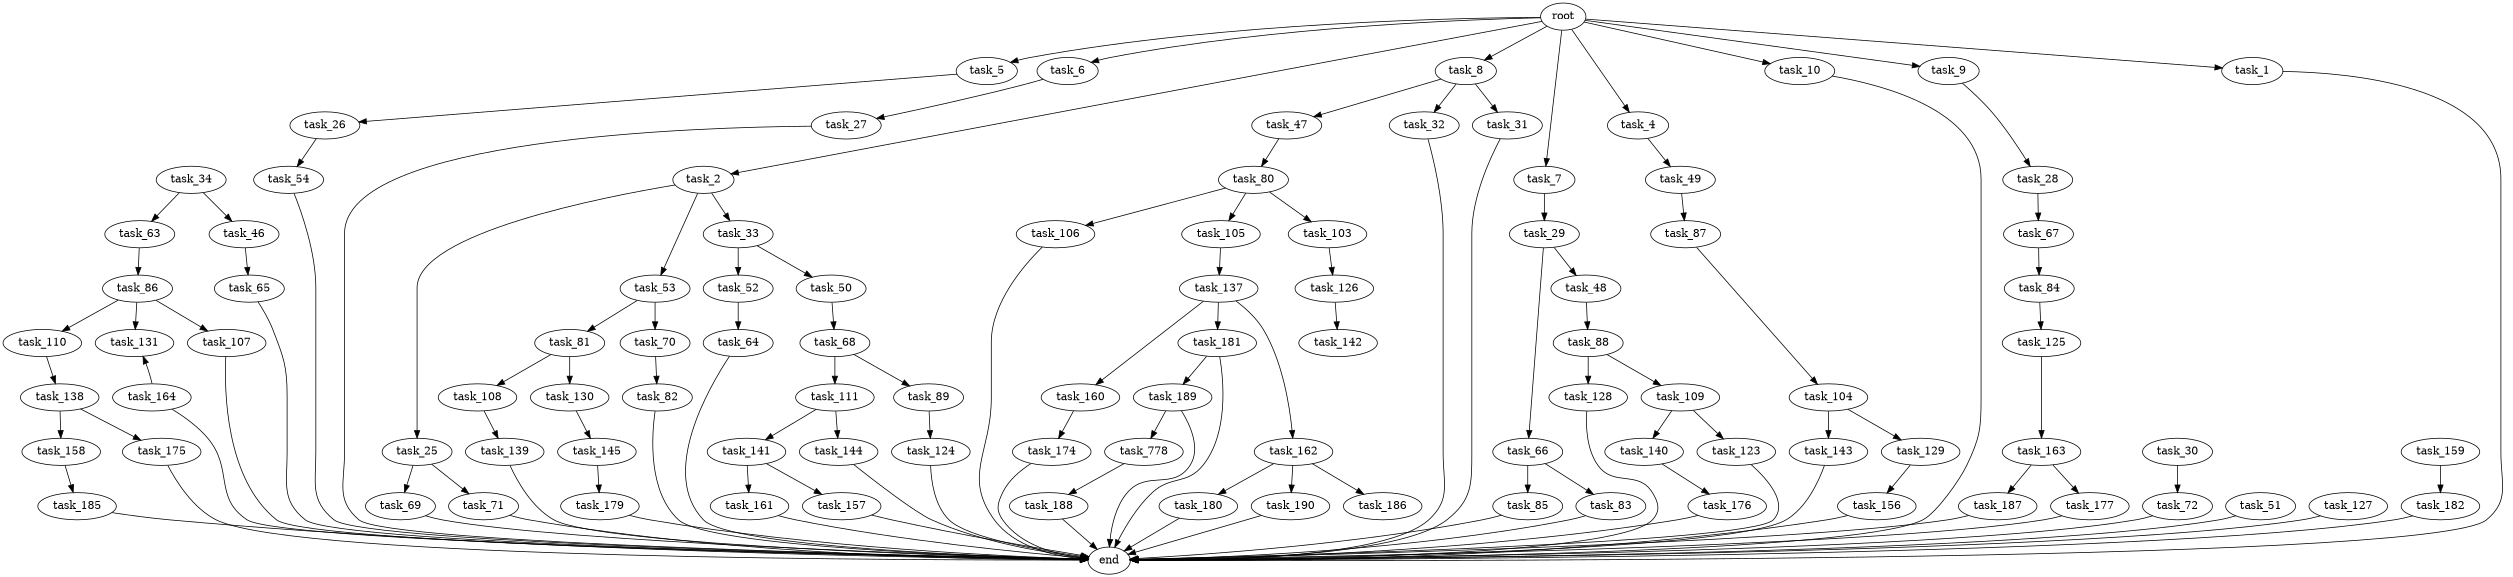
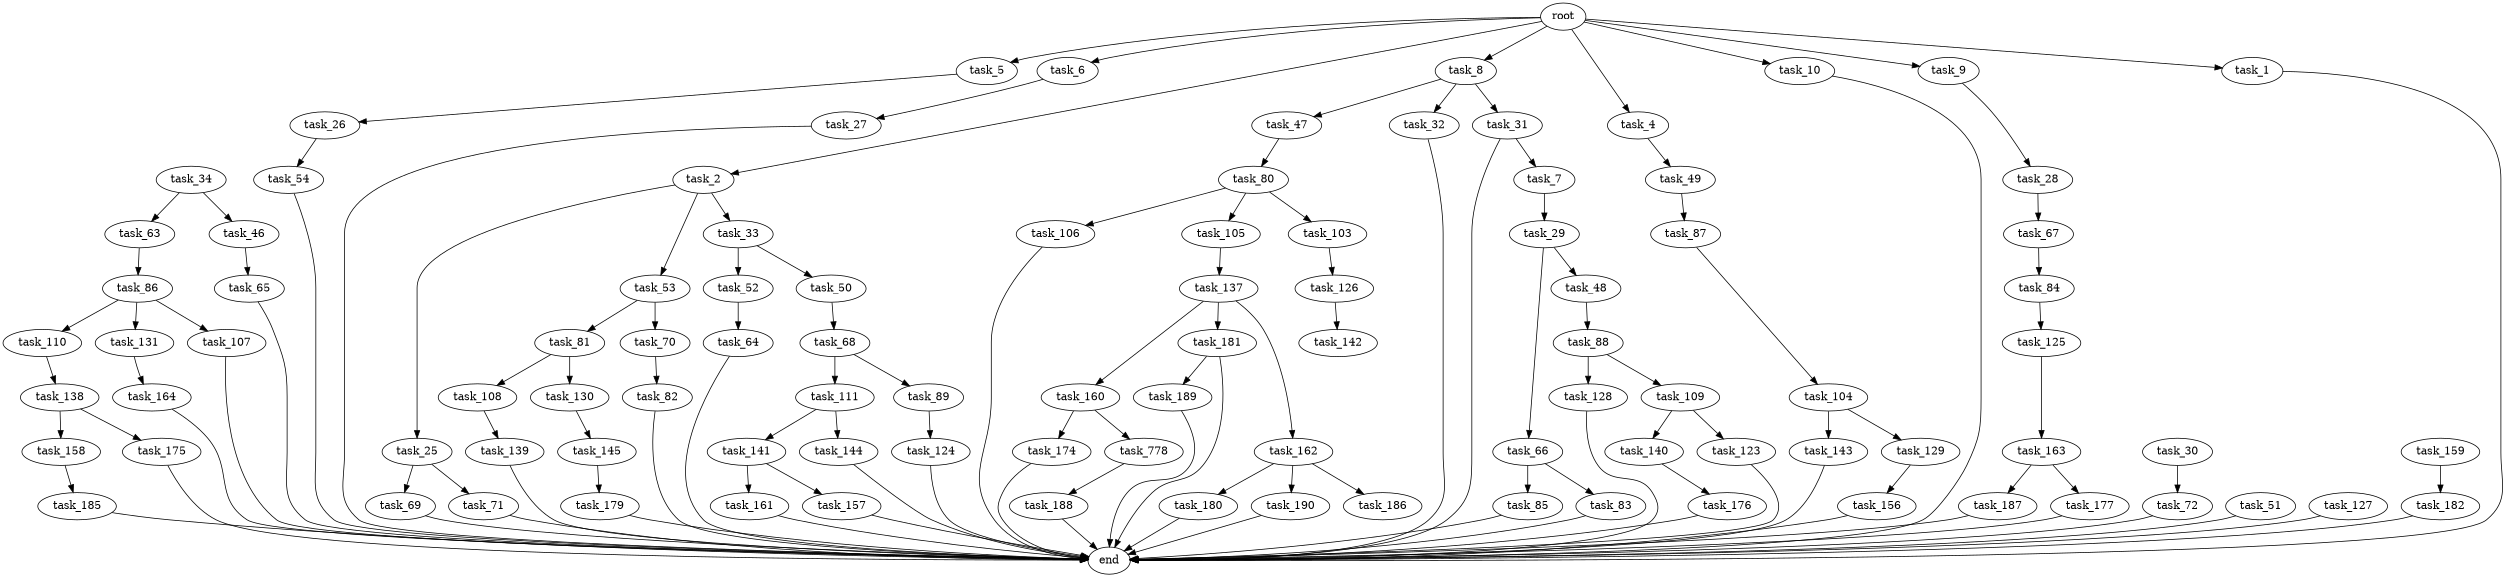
edge "root" -> "task_7": now "task_31" -> "task_7"
edge "task_164" -> "task_131": reversed
edge "task_189" -> "task_778": now "task_160" -> "task_778"
